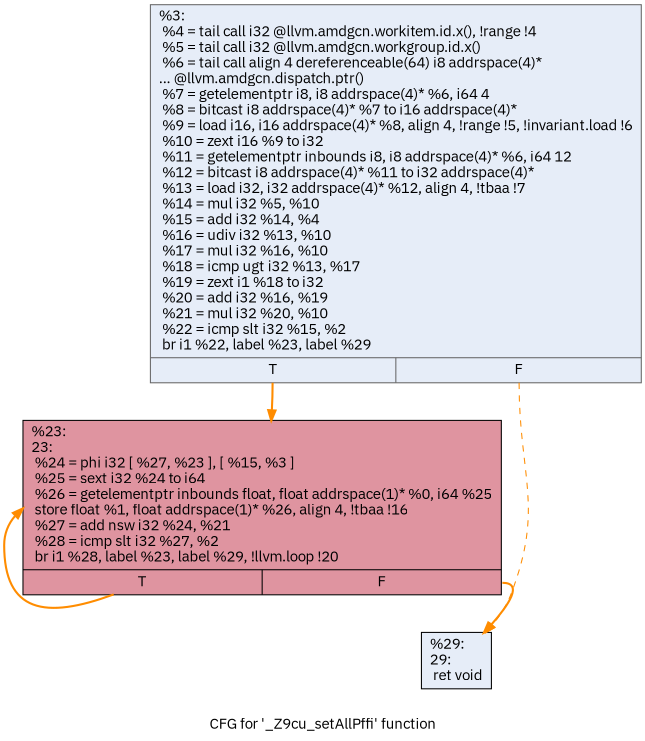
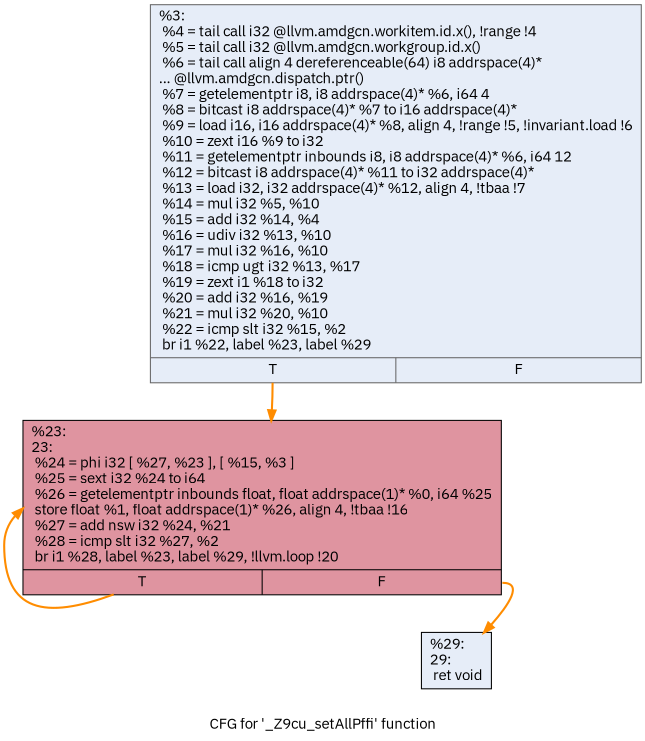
edge "%3:" -> "%29:": removed
